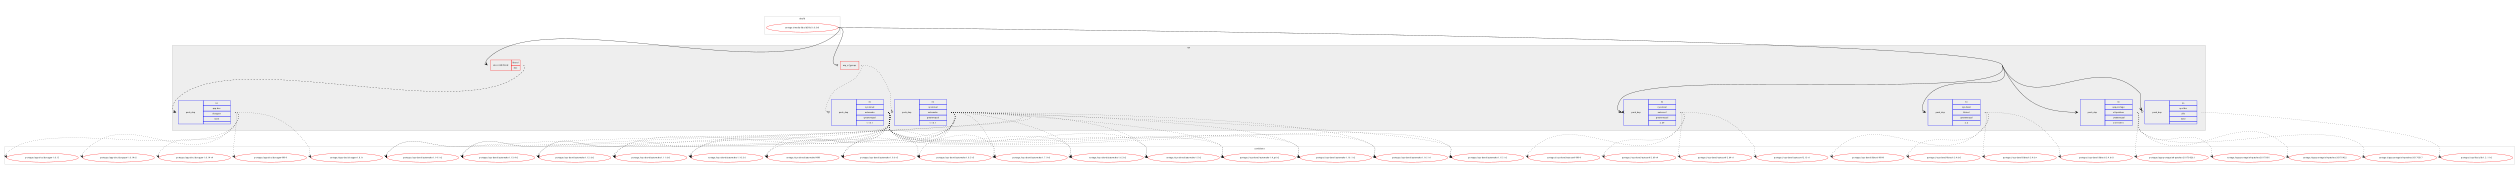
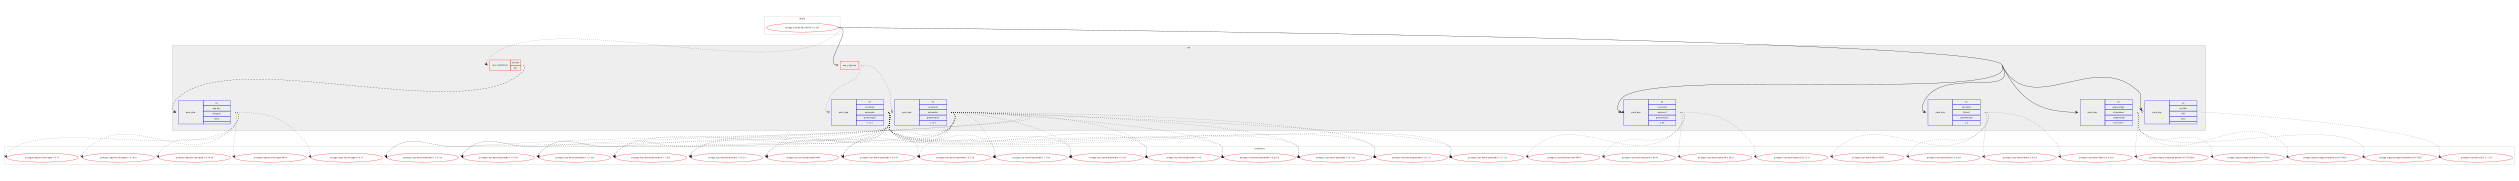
edge "portage://media-libs/id3lib-3.8.3-r8" -> "use_conditional": style solid -> dotted
node "use_conditional": text "libtool" -> "positive"
